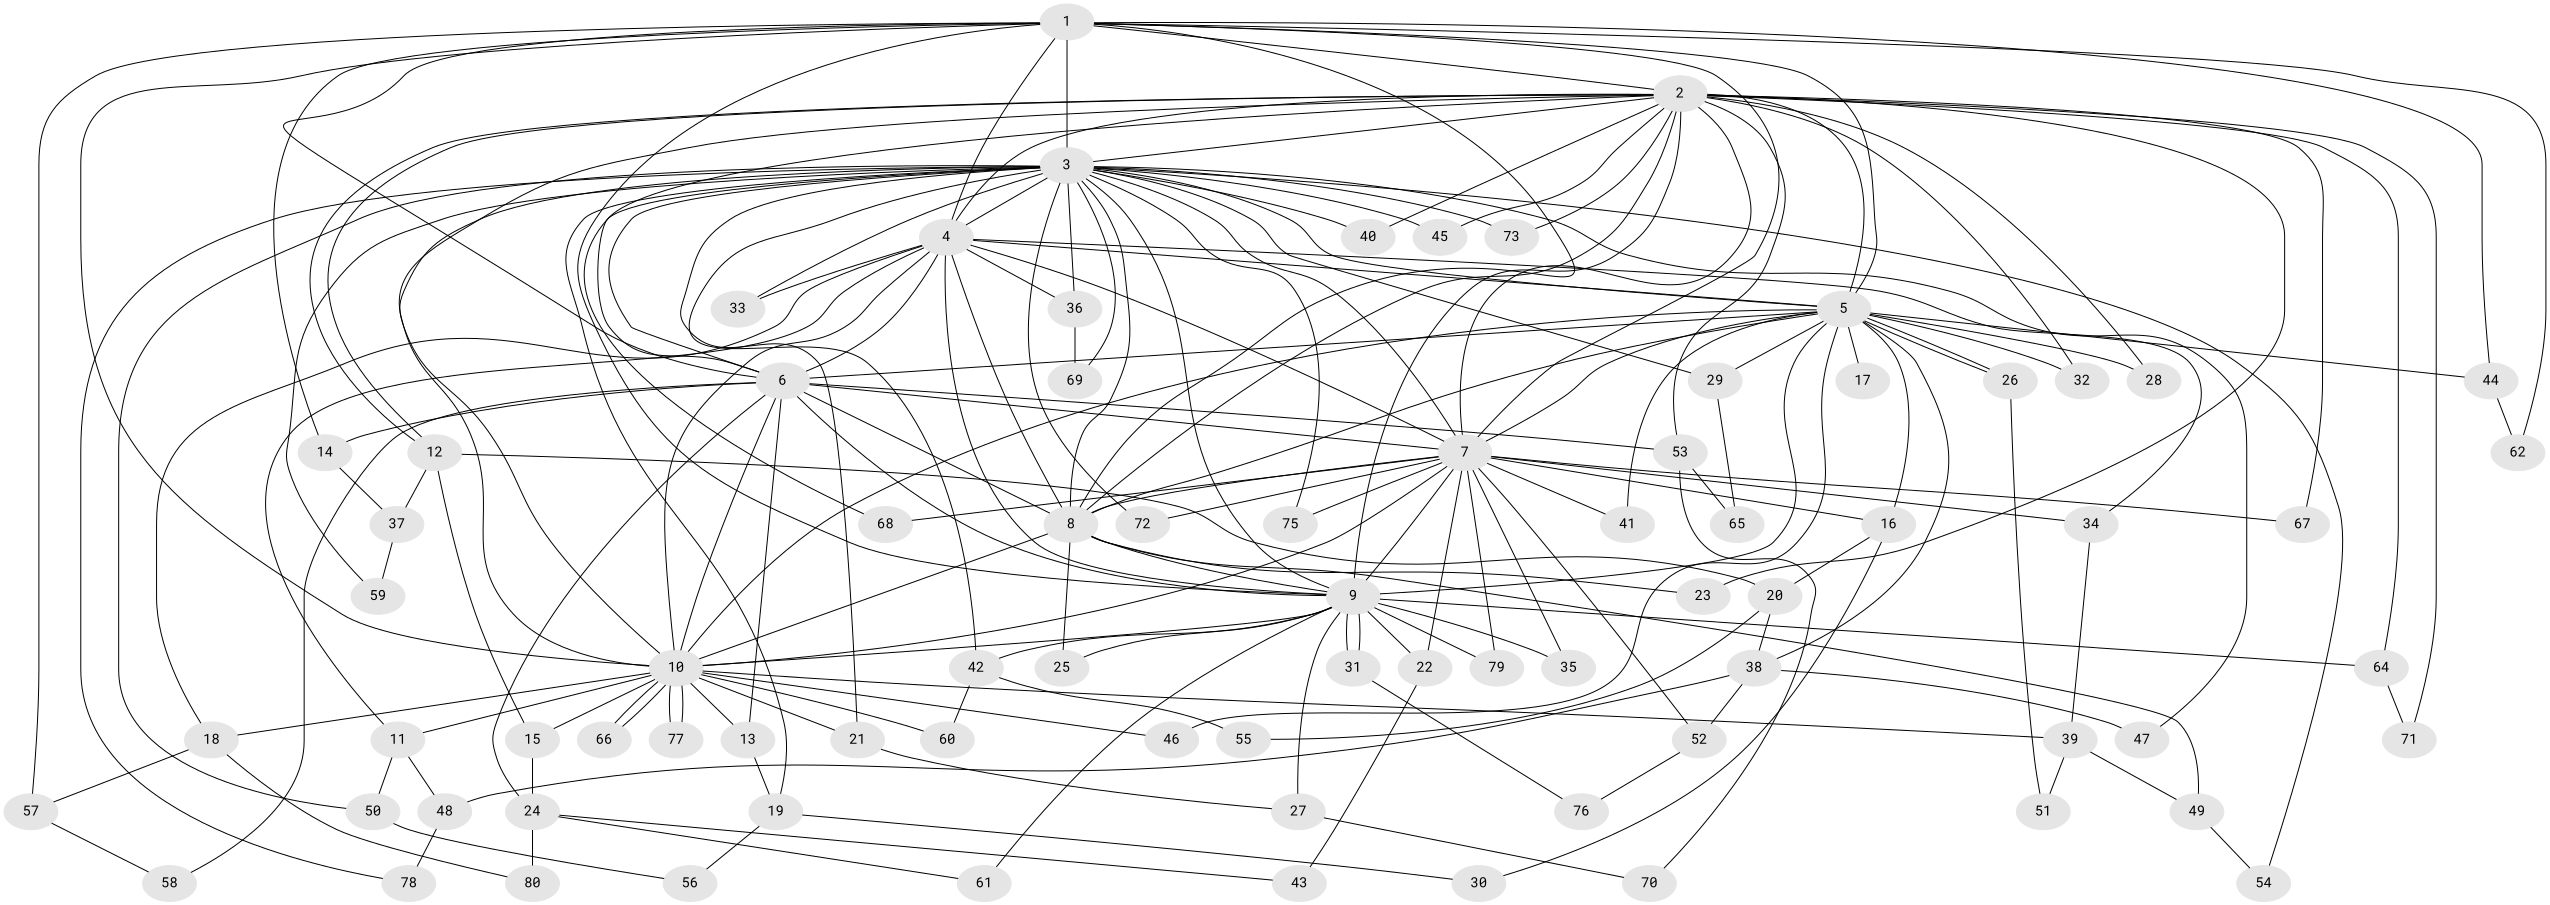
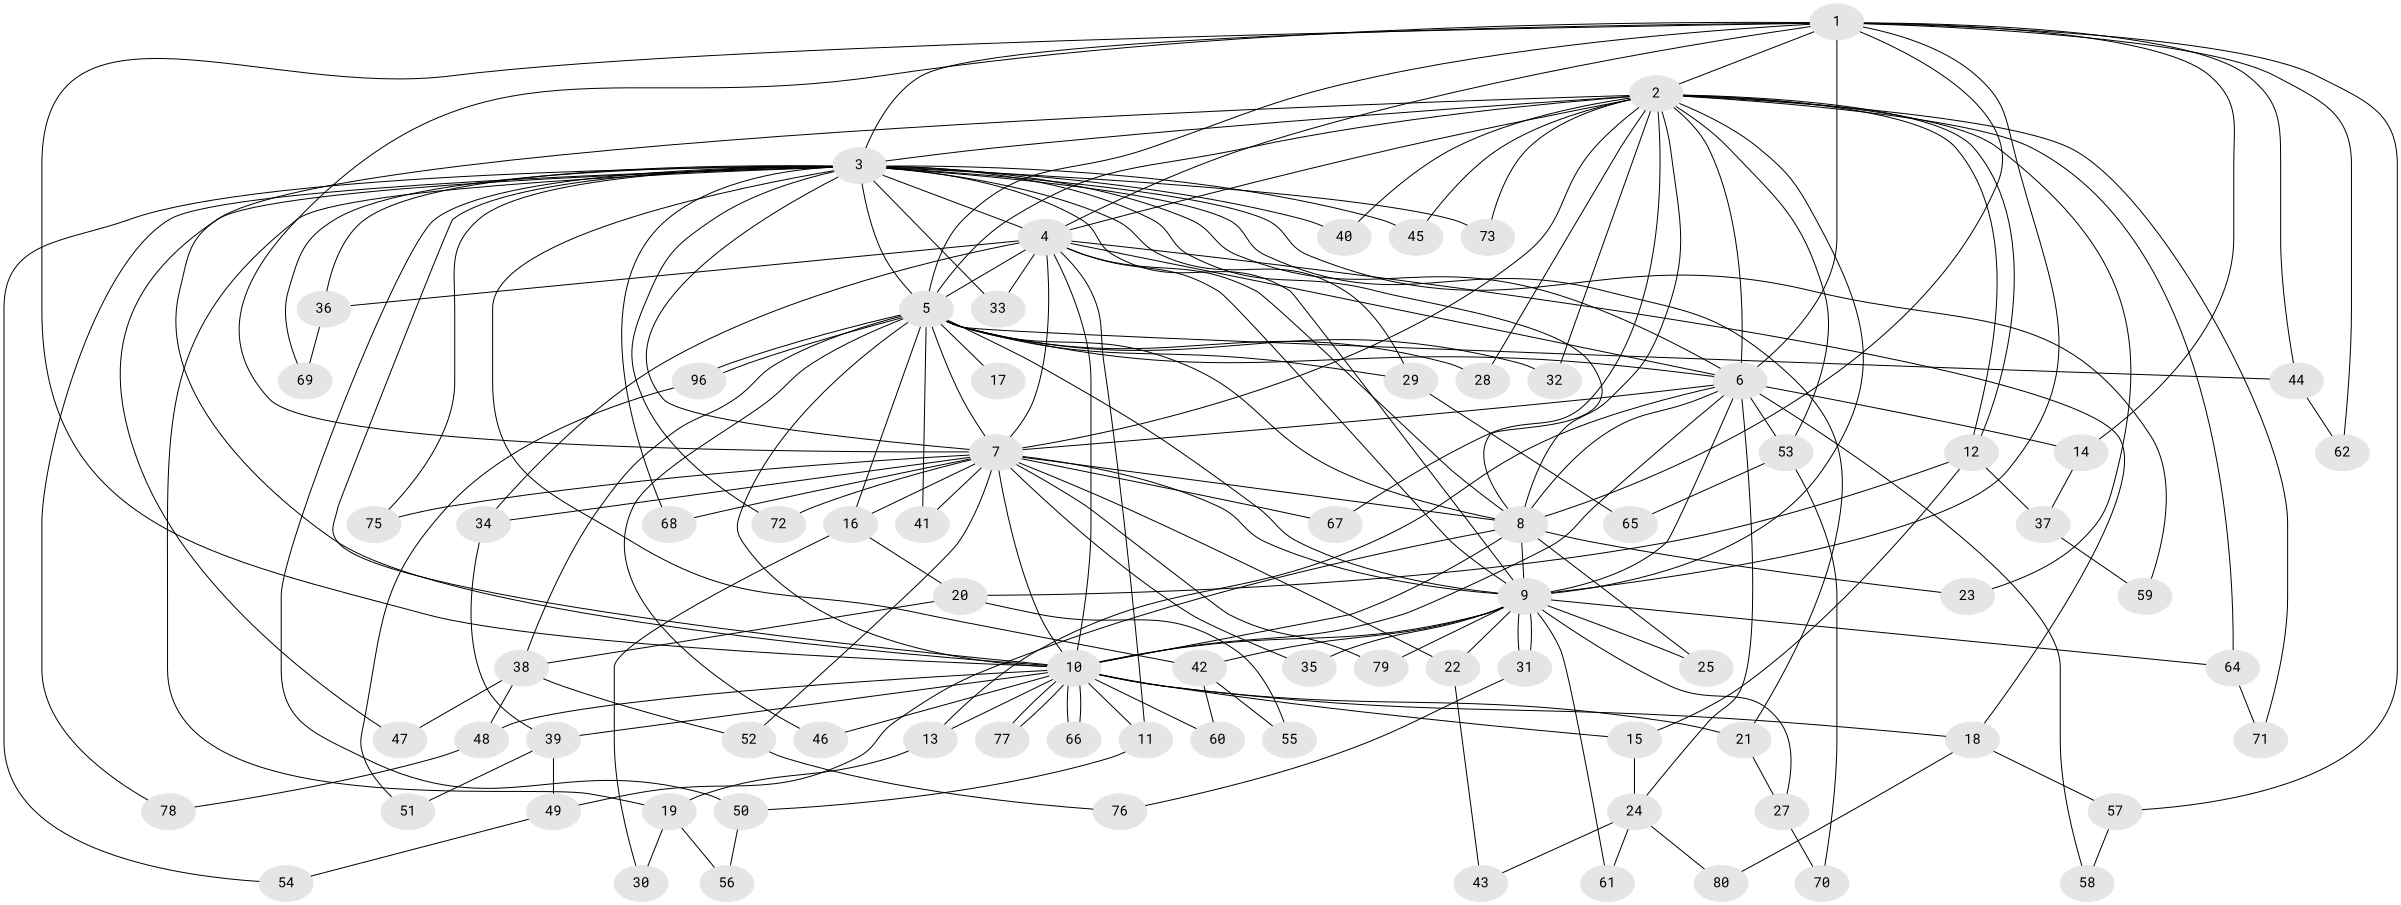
node "26": label "26" -> "96"
edge "11" -- "48": now "10" -- "48"
